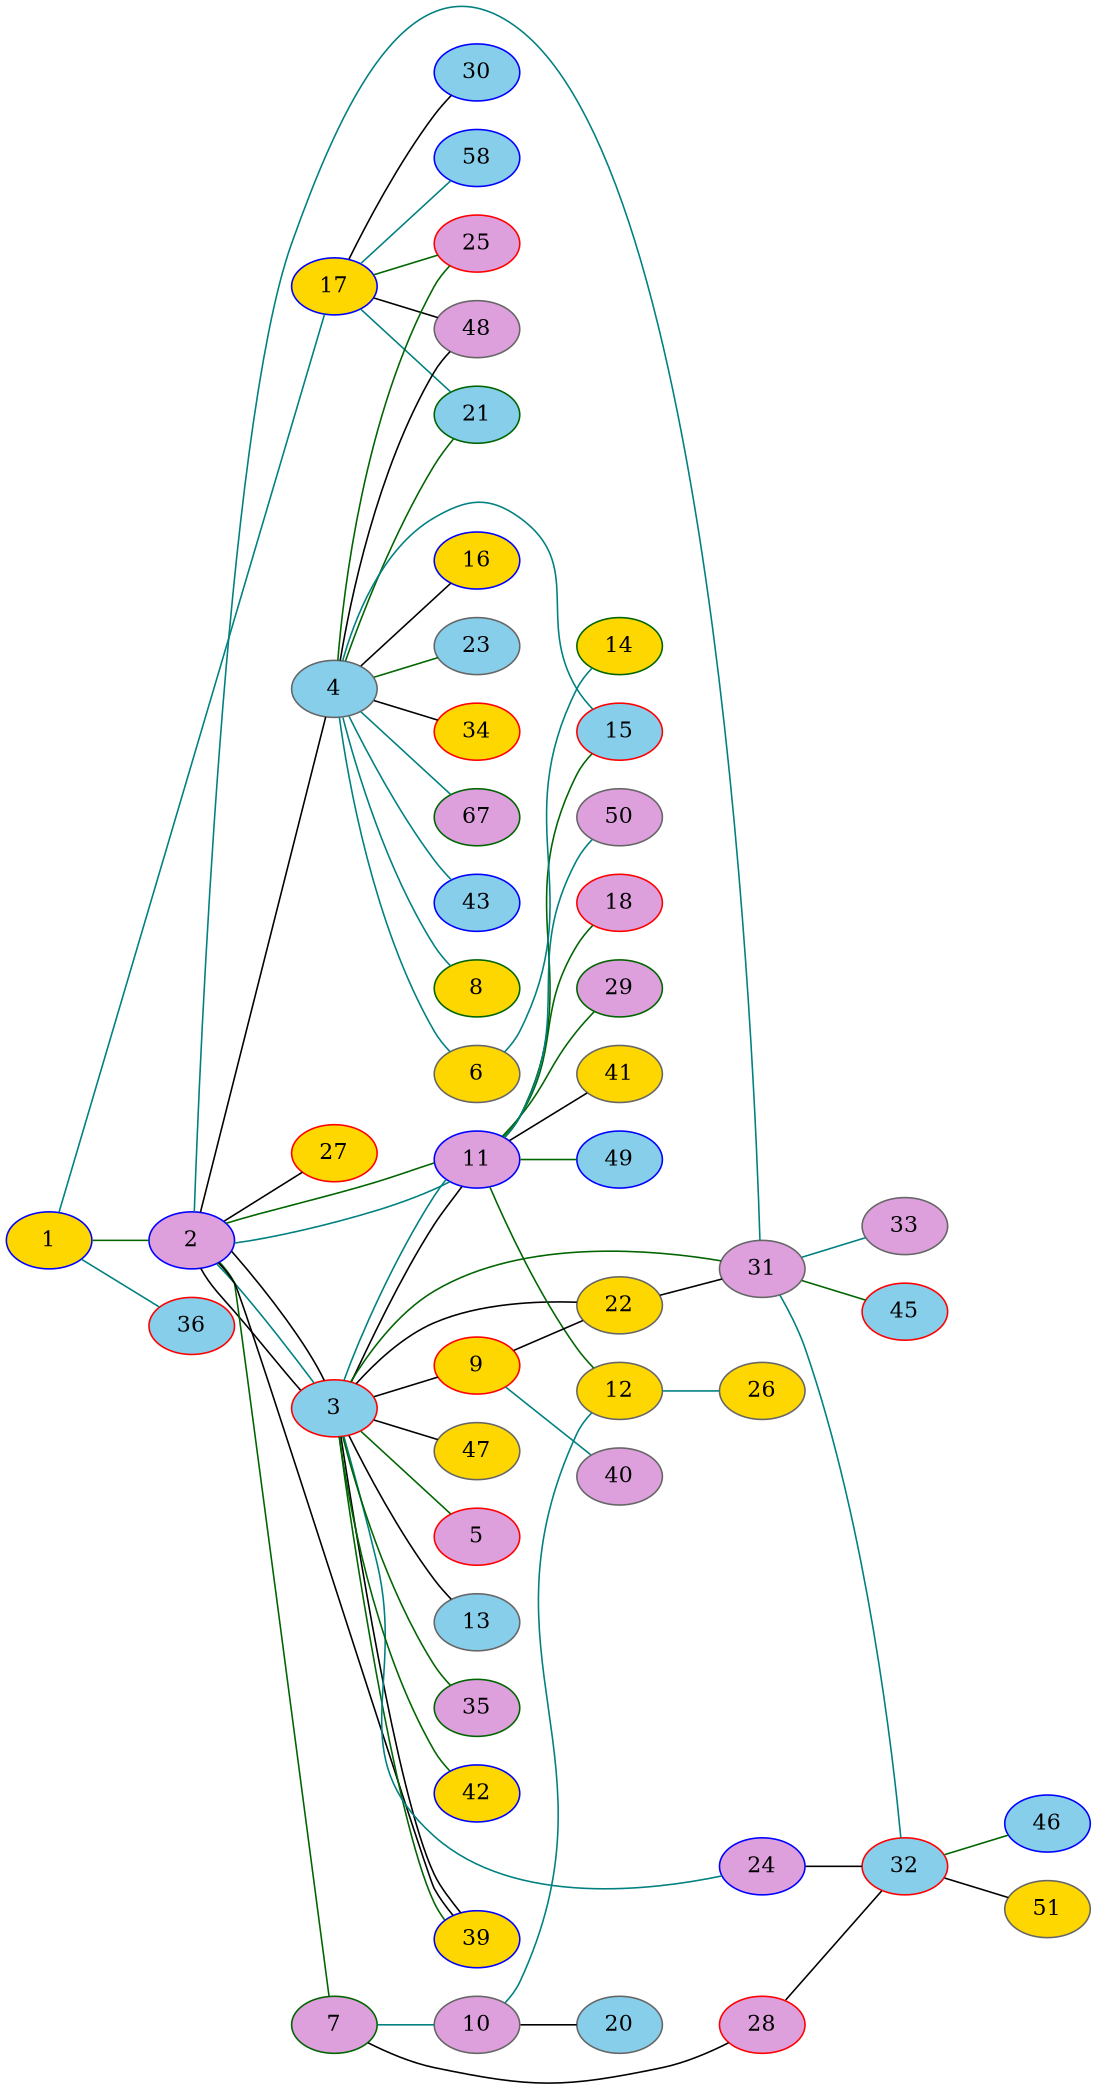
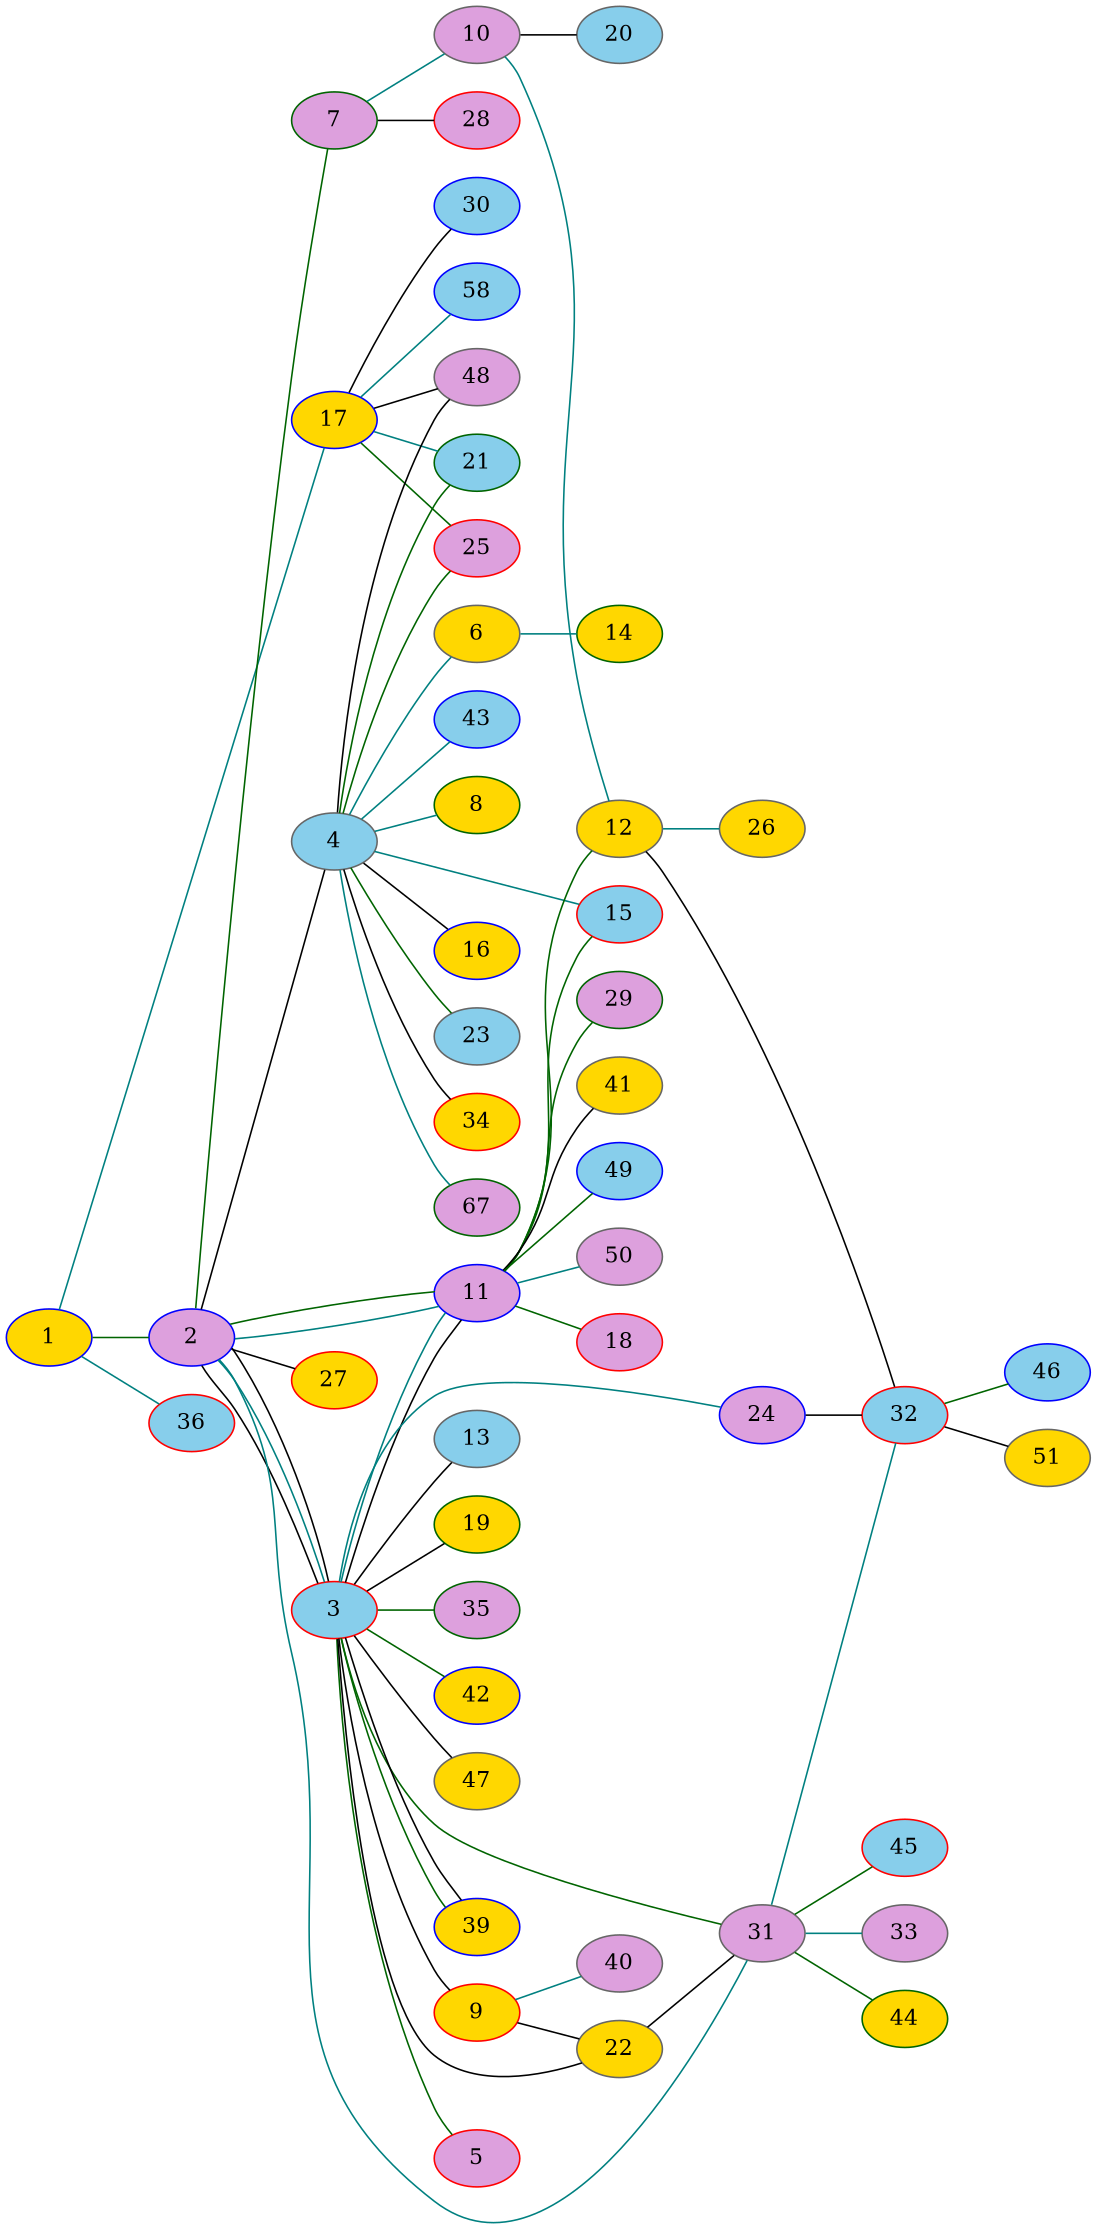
node "19": added
edge "2" -- "39": removed
edge "32" -- "28": now "32" -- "12"
node "44": added
